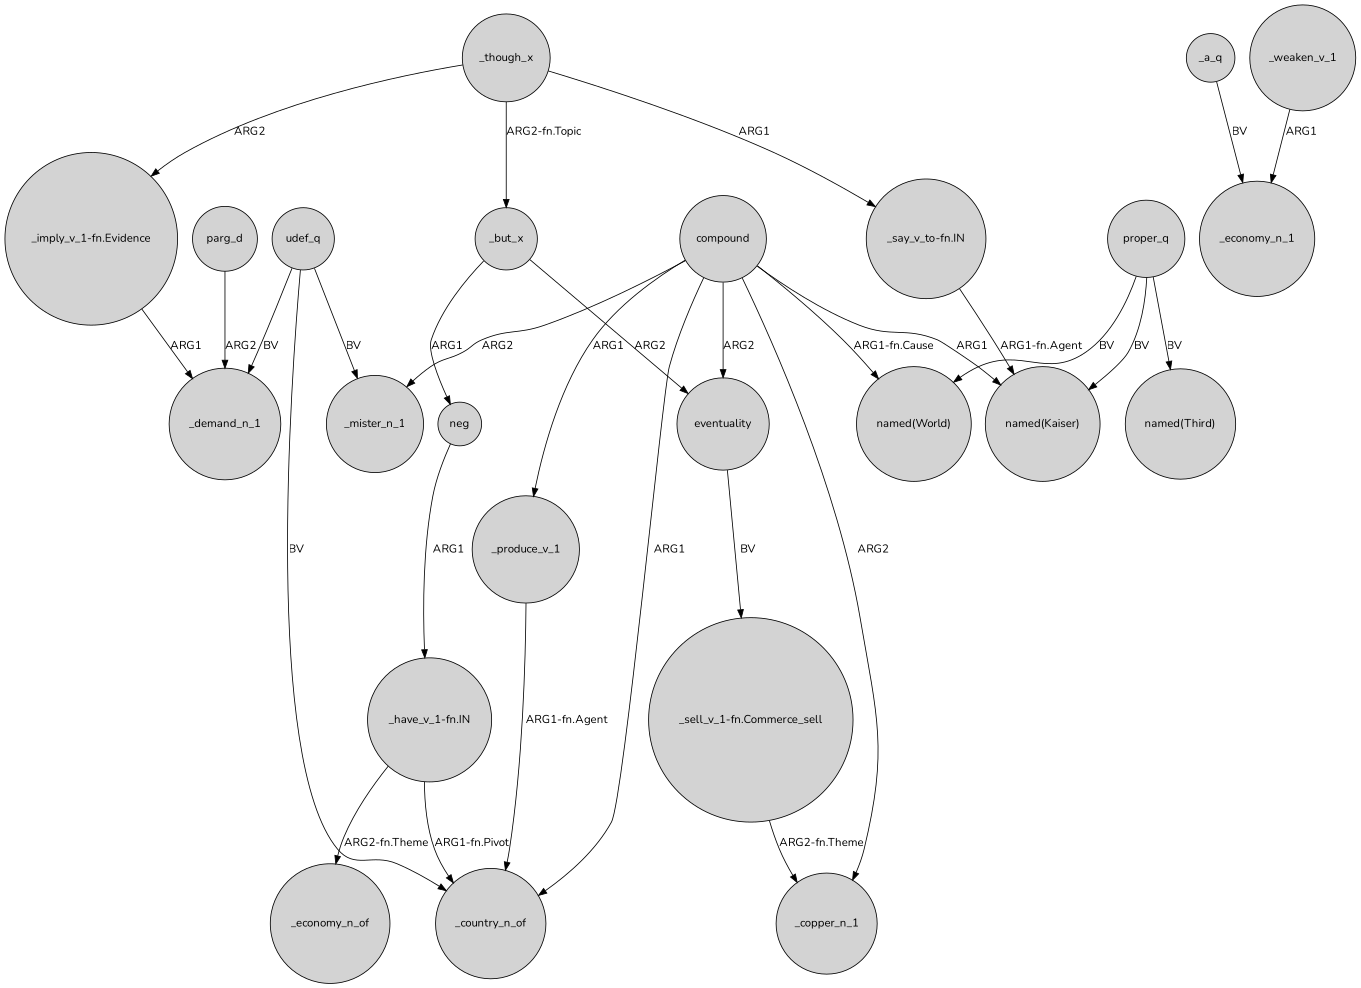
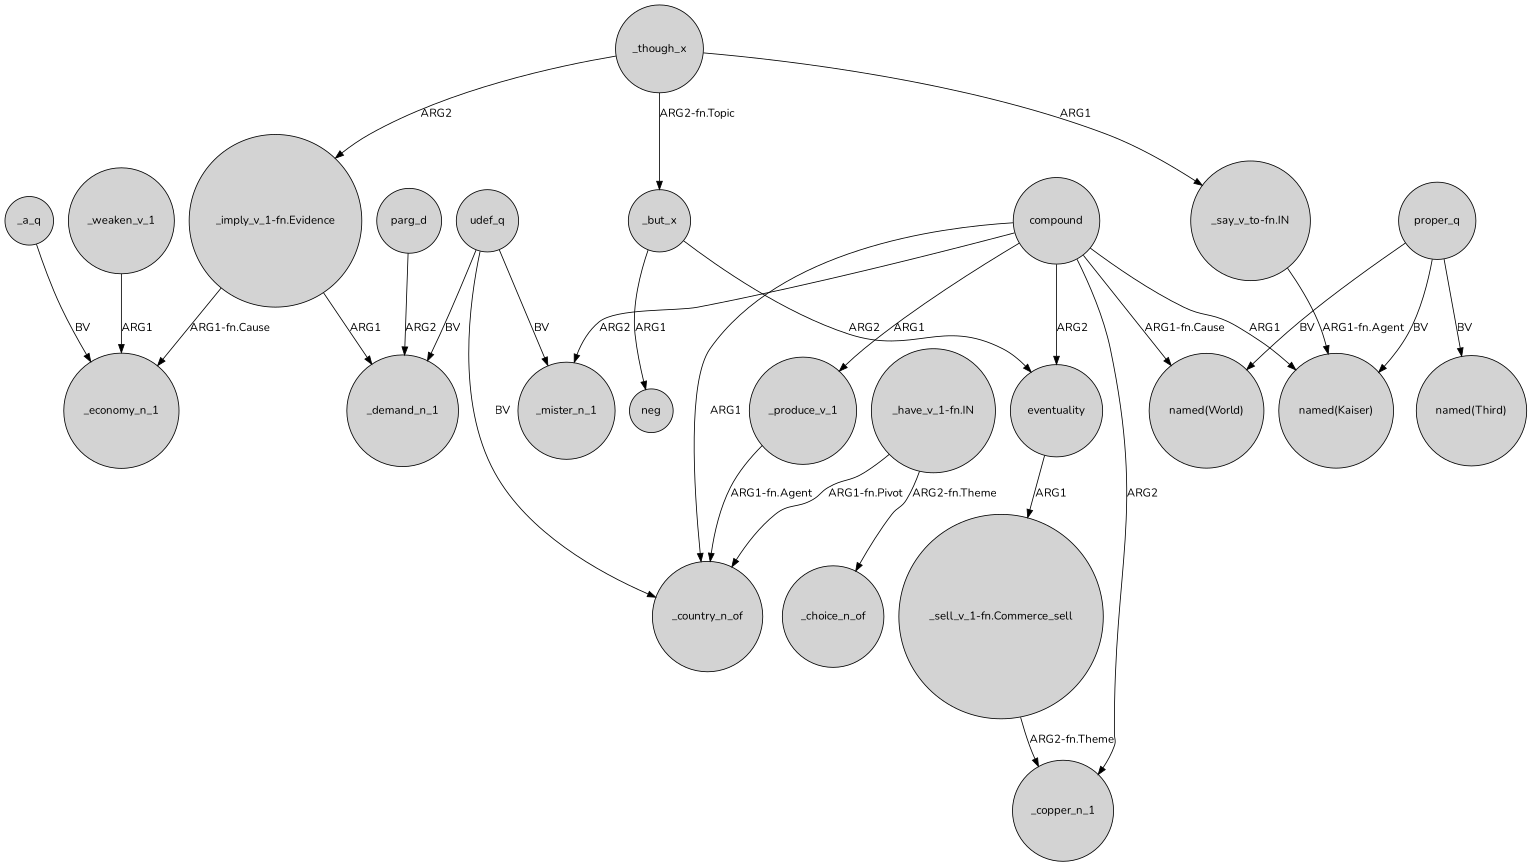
edge "_imply_v_1-fn.Evidence" -> "_economy_n_1": added, label "ARG1-fn.Cause"
edge "neg" -> "_have_v_1-fn.IN": removed, label "ARG1"
edge "eventuality" -> "_sell_v_1-fn.Commerce_sell": label "BV" -> "ARG1"
node "_economy_n_of": label "_economy_n_of" -> "_choice_n_of"
